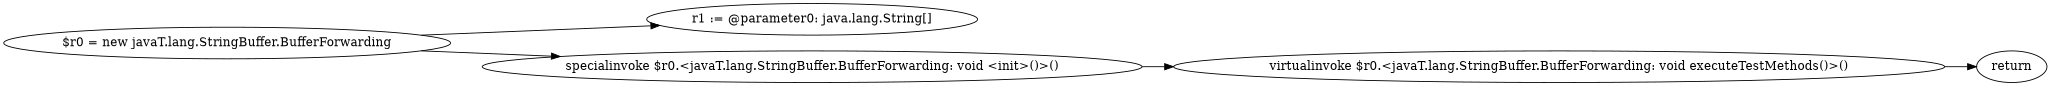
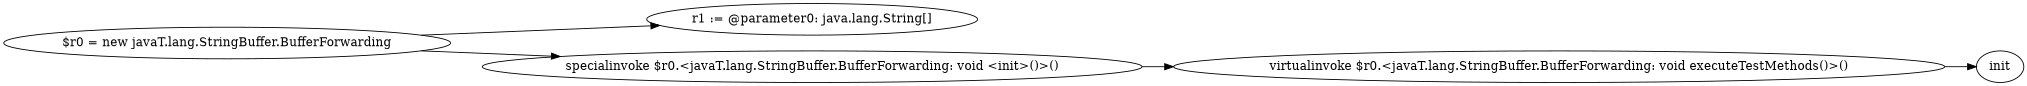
node "return": label "return" -> "init"
